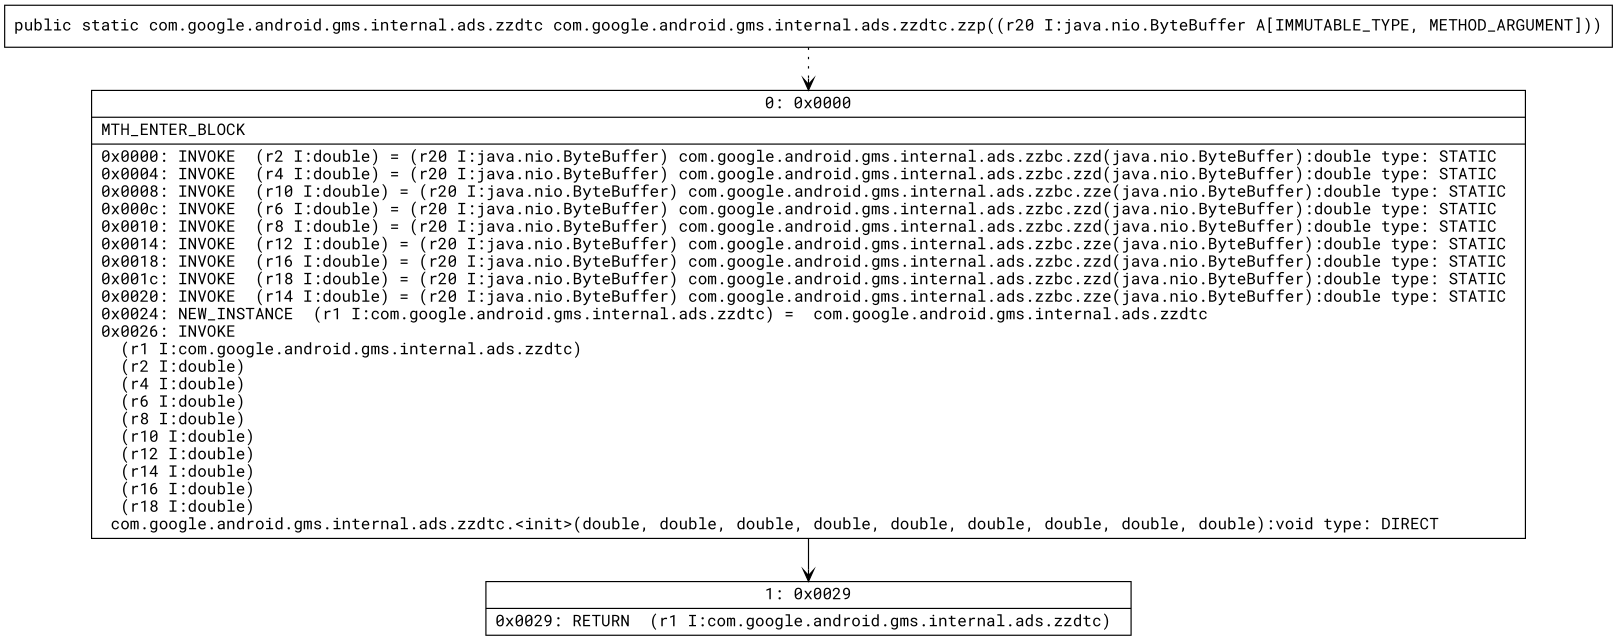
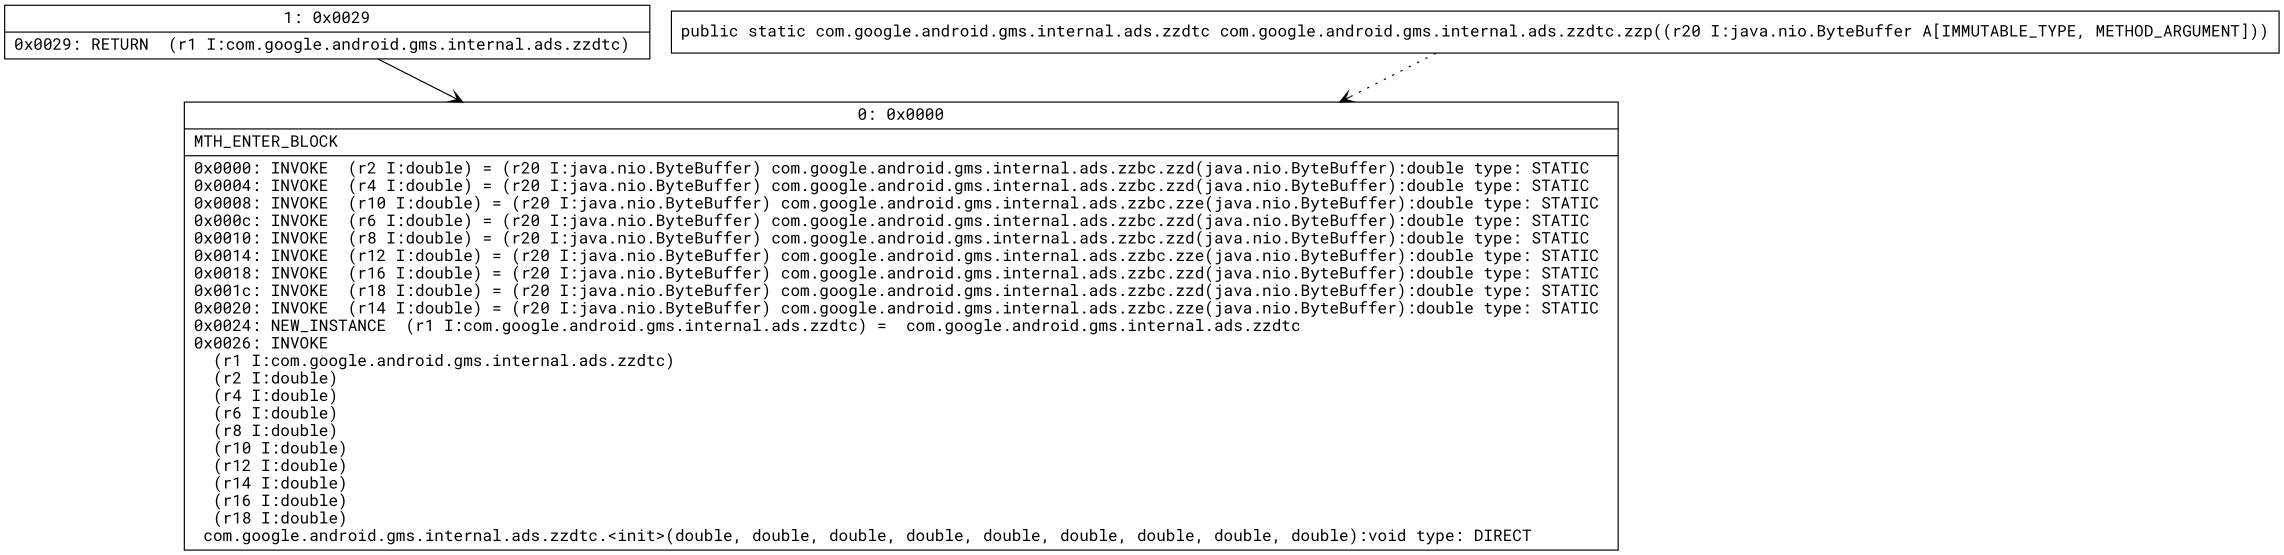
edge "0: 0x0000" -> "1: 0x0029": reversed
